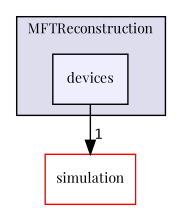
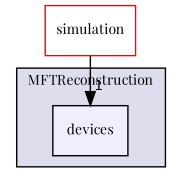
edge "devices" -> "simulation": reversed
